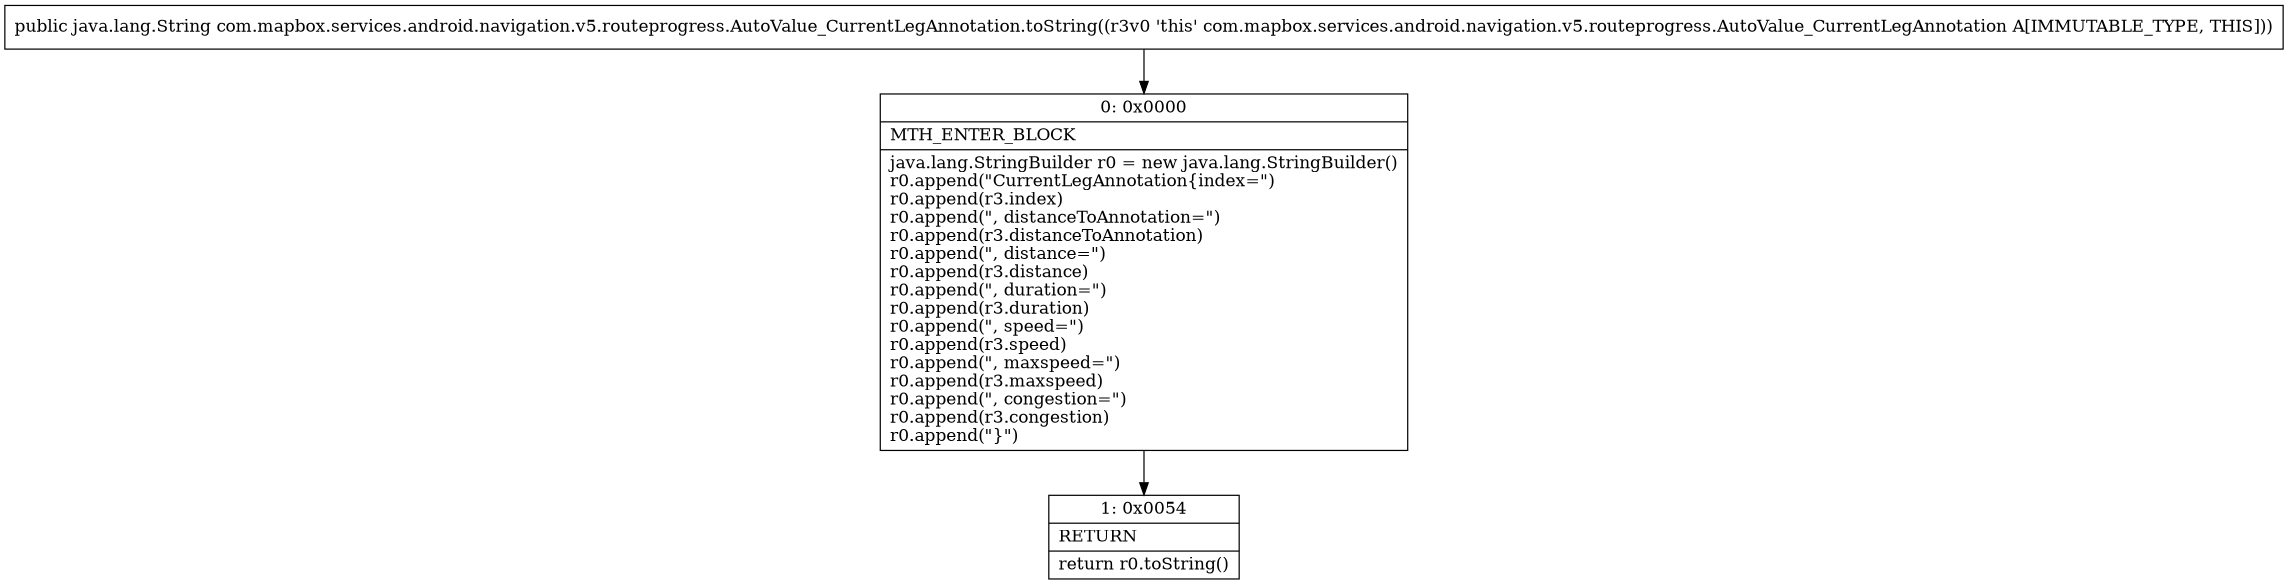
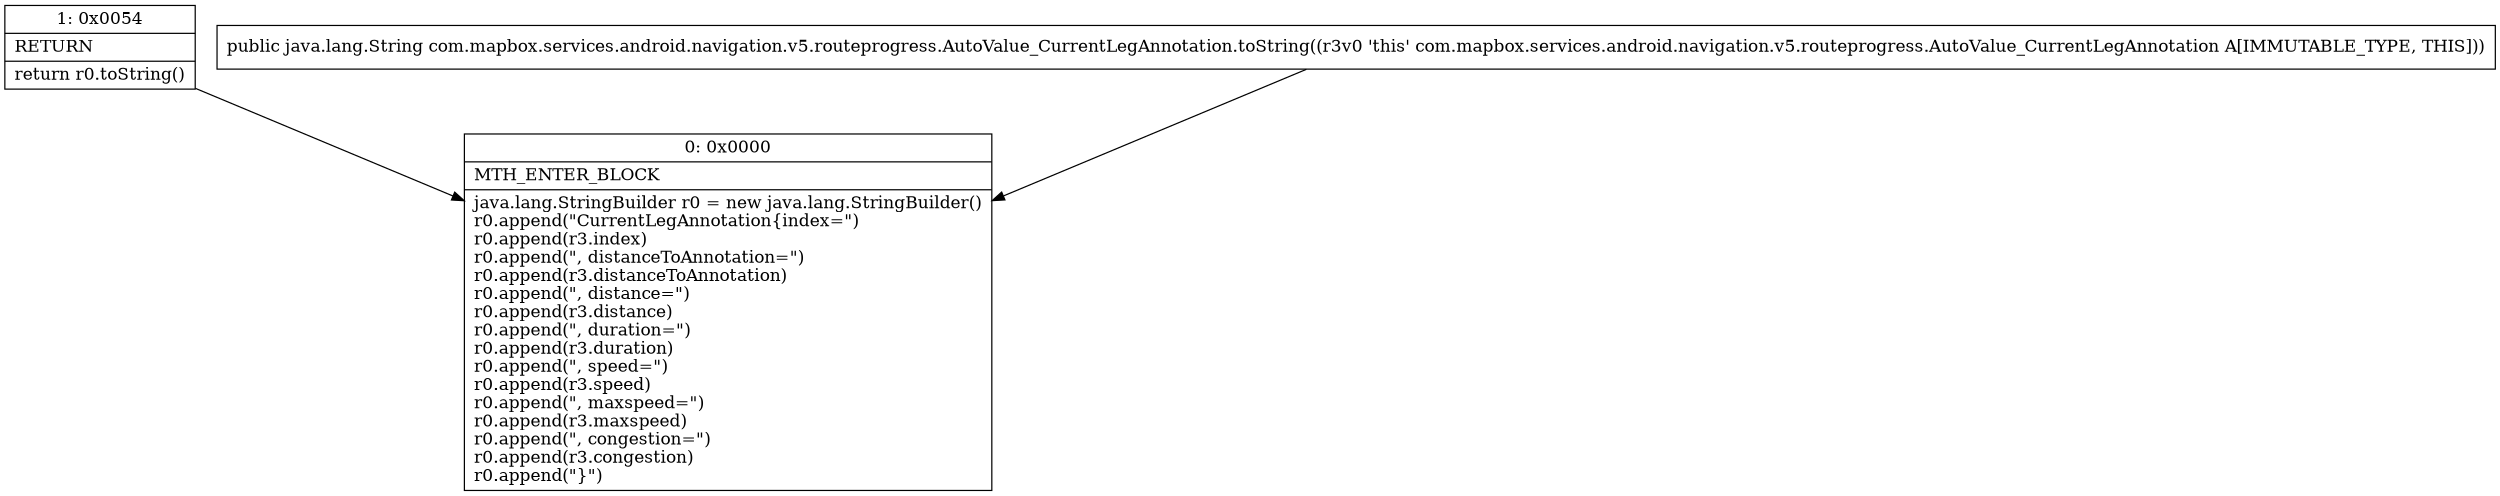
edge "0: 0x0000" -> "1: 0x0054": reversed
